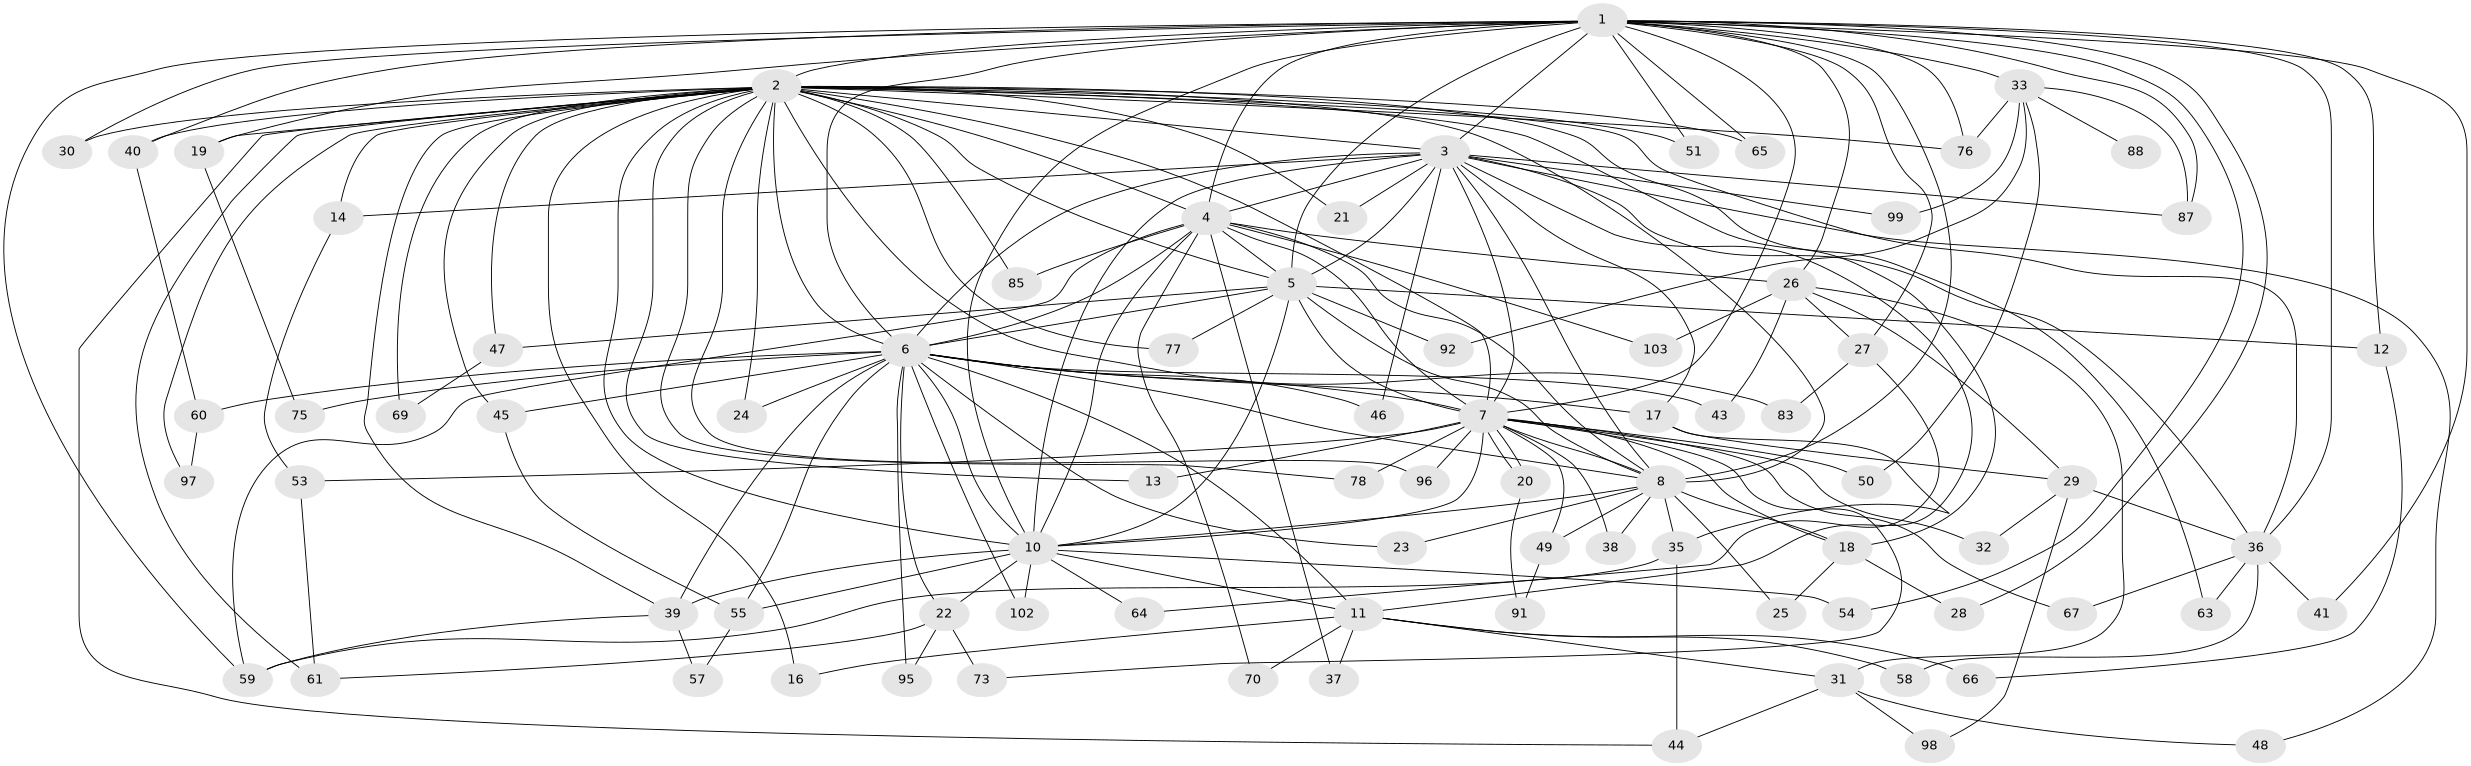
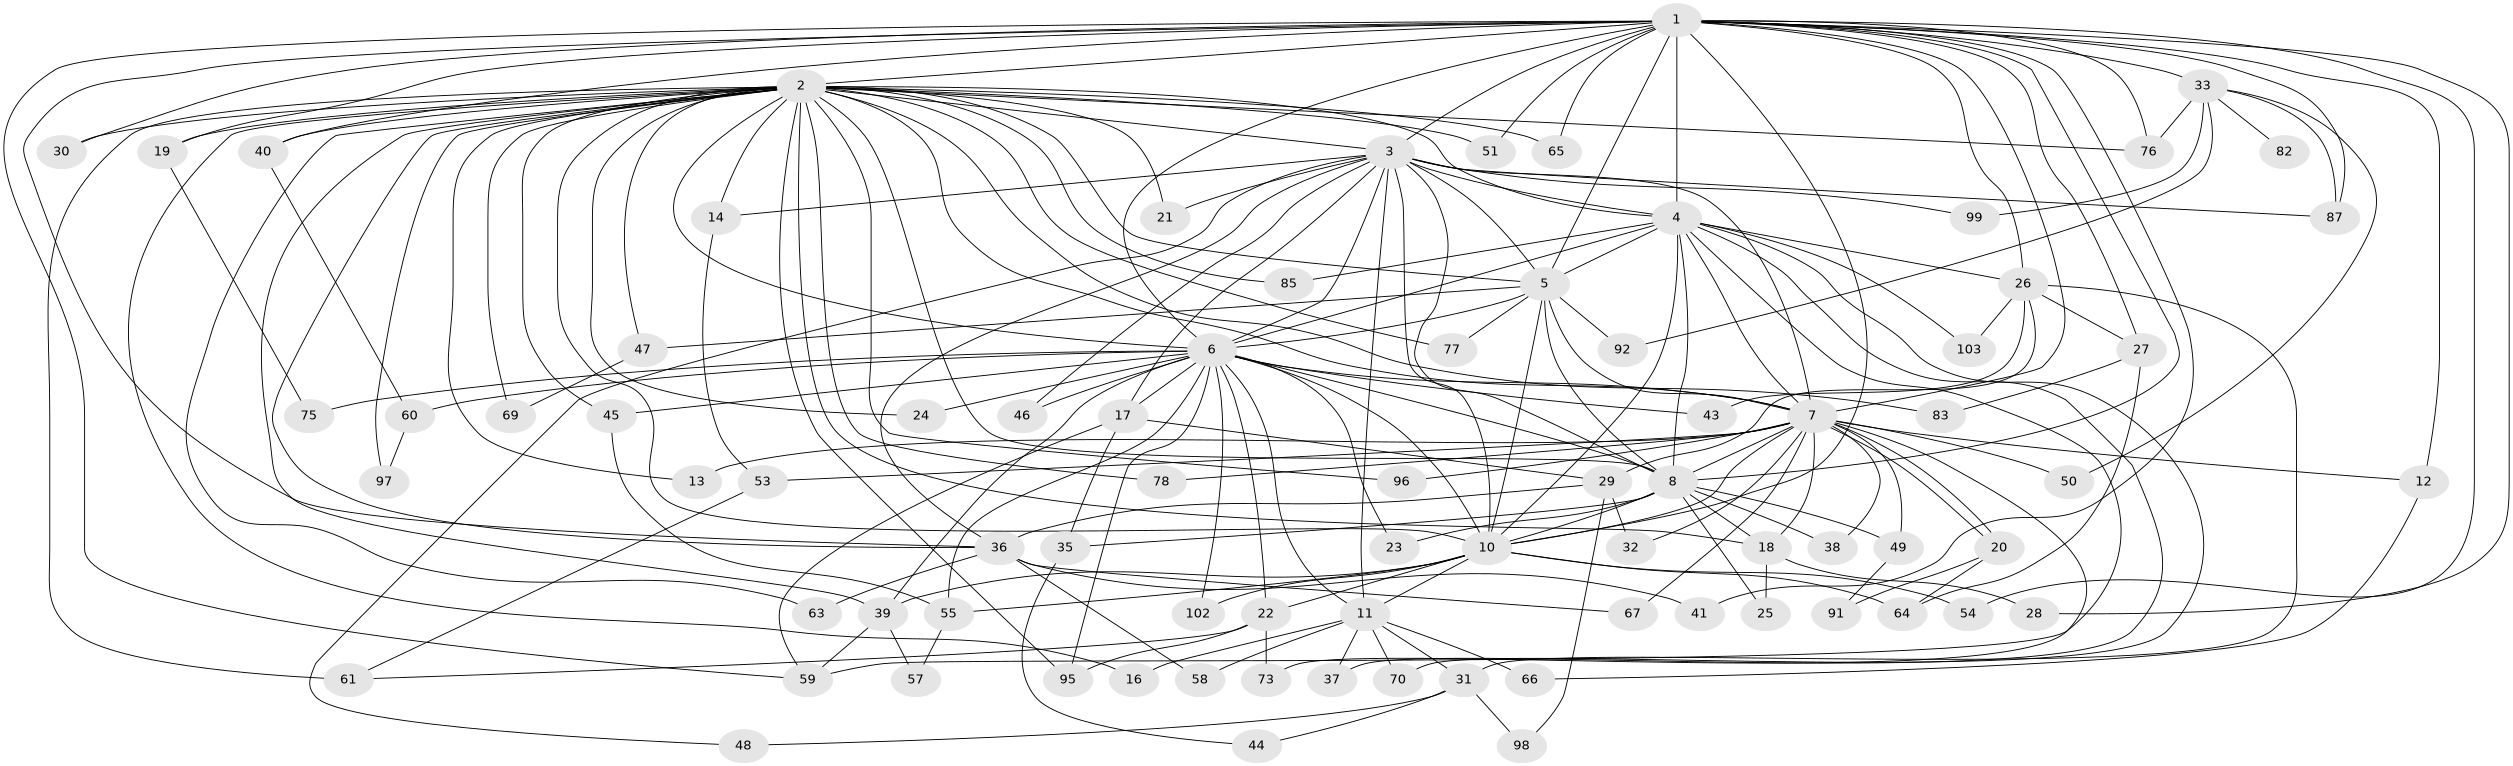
node "88": label "88" -> "82"
edge "5" -- "12": now "7" -- "12"
edge "20" -- "64": added
edge "35" -- "59": now "17" -- "59"
edge "2" -- "44": now "2" -- "95"
